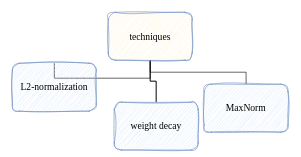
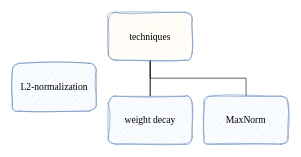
edge "techniques" -- "L2-normalization": removed
node "MaxNorm": moved (246, 108) -> (246, 120)
node "weight decay": moved (156, 126) -> (150, 120)
